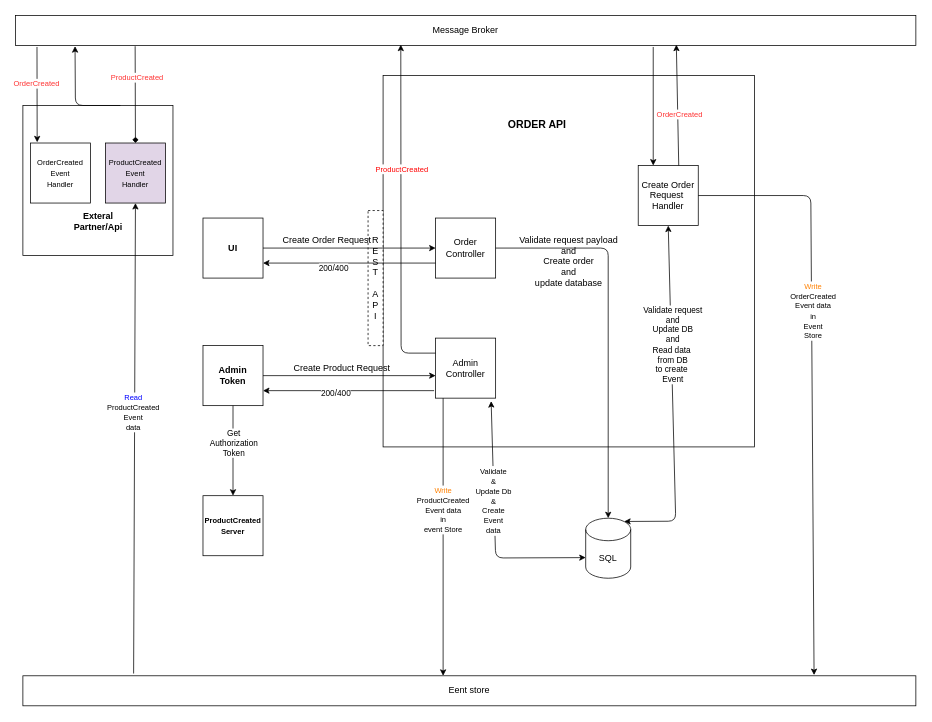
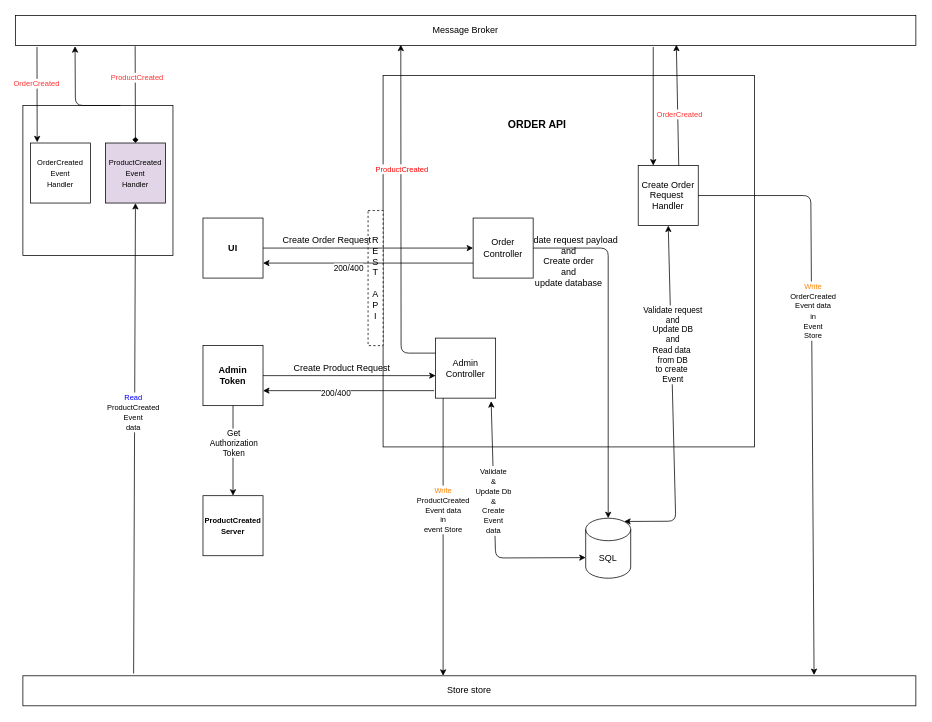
node "Exteral Partner/Api": removed
node "Order Controller": moved (465, 248) -> (503, 248)
node "Eent store": label "Eent store" -> "Store store"
